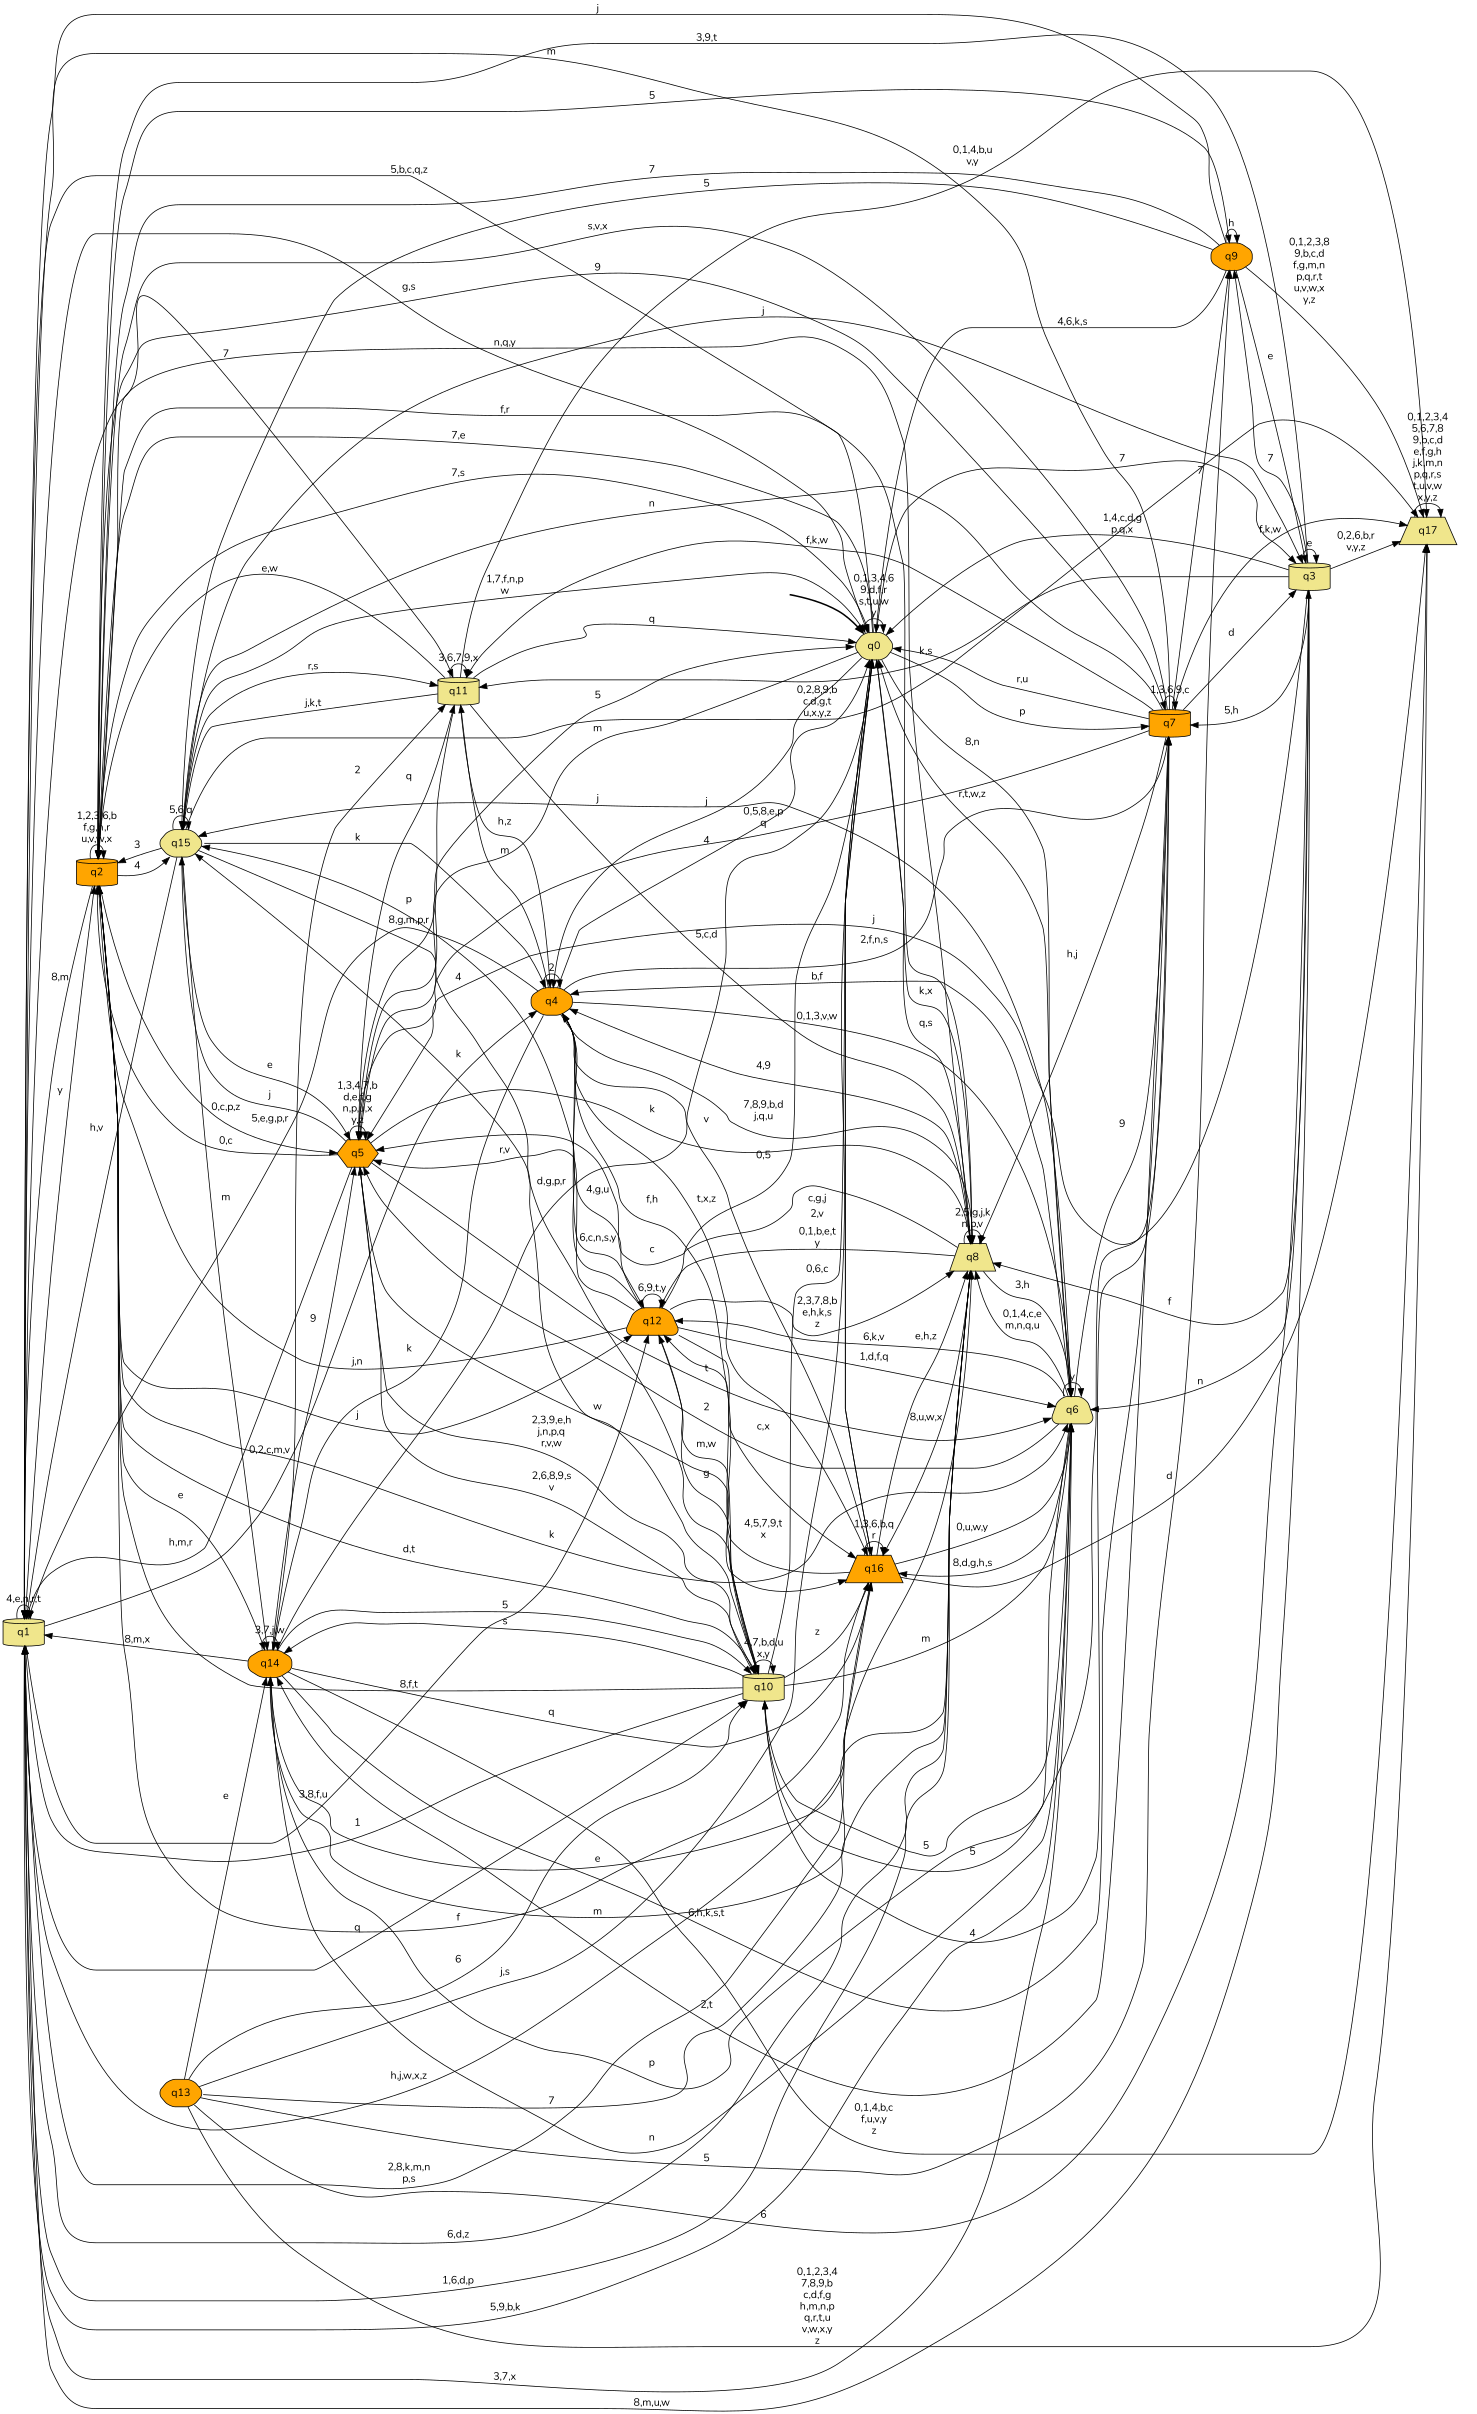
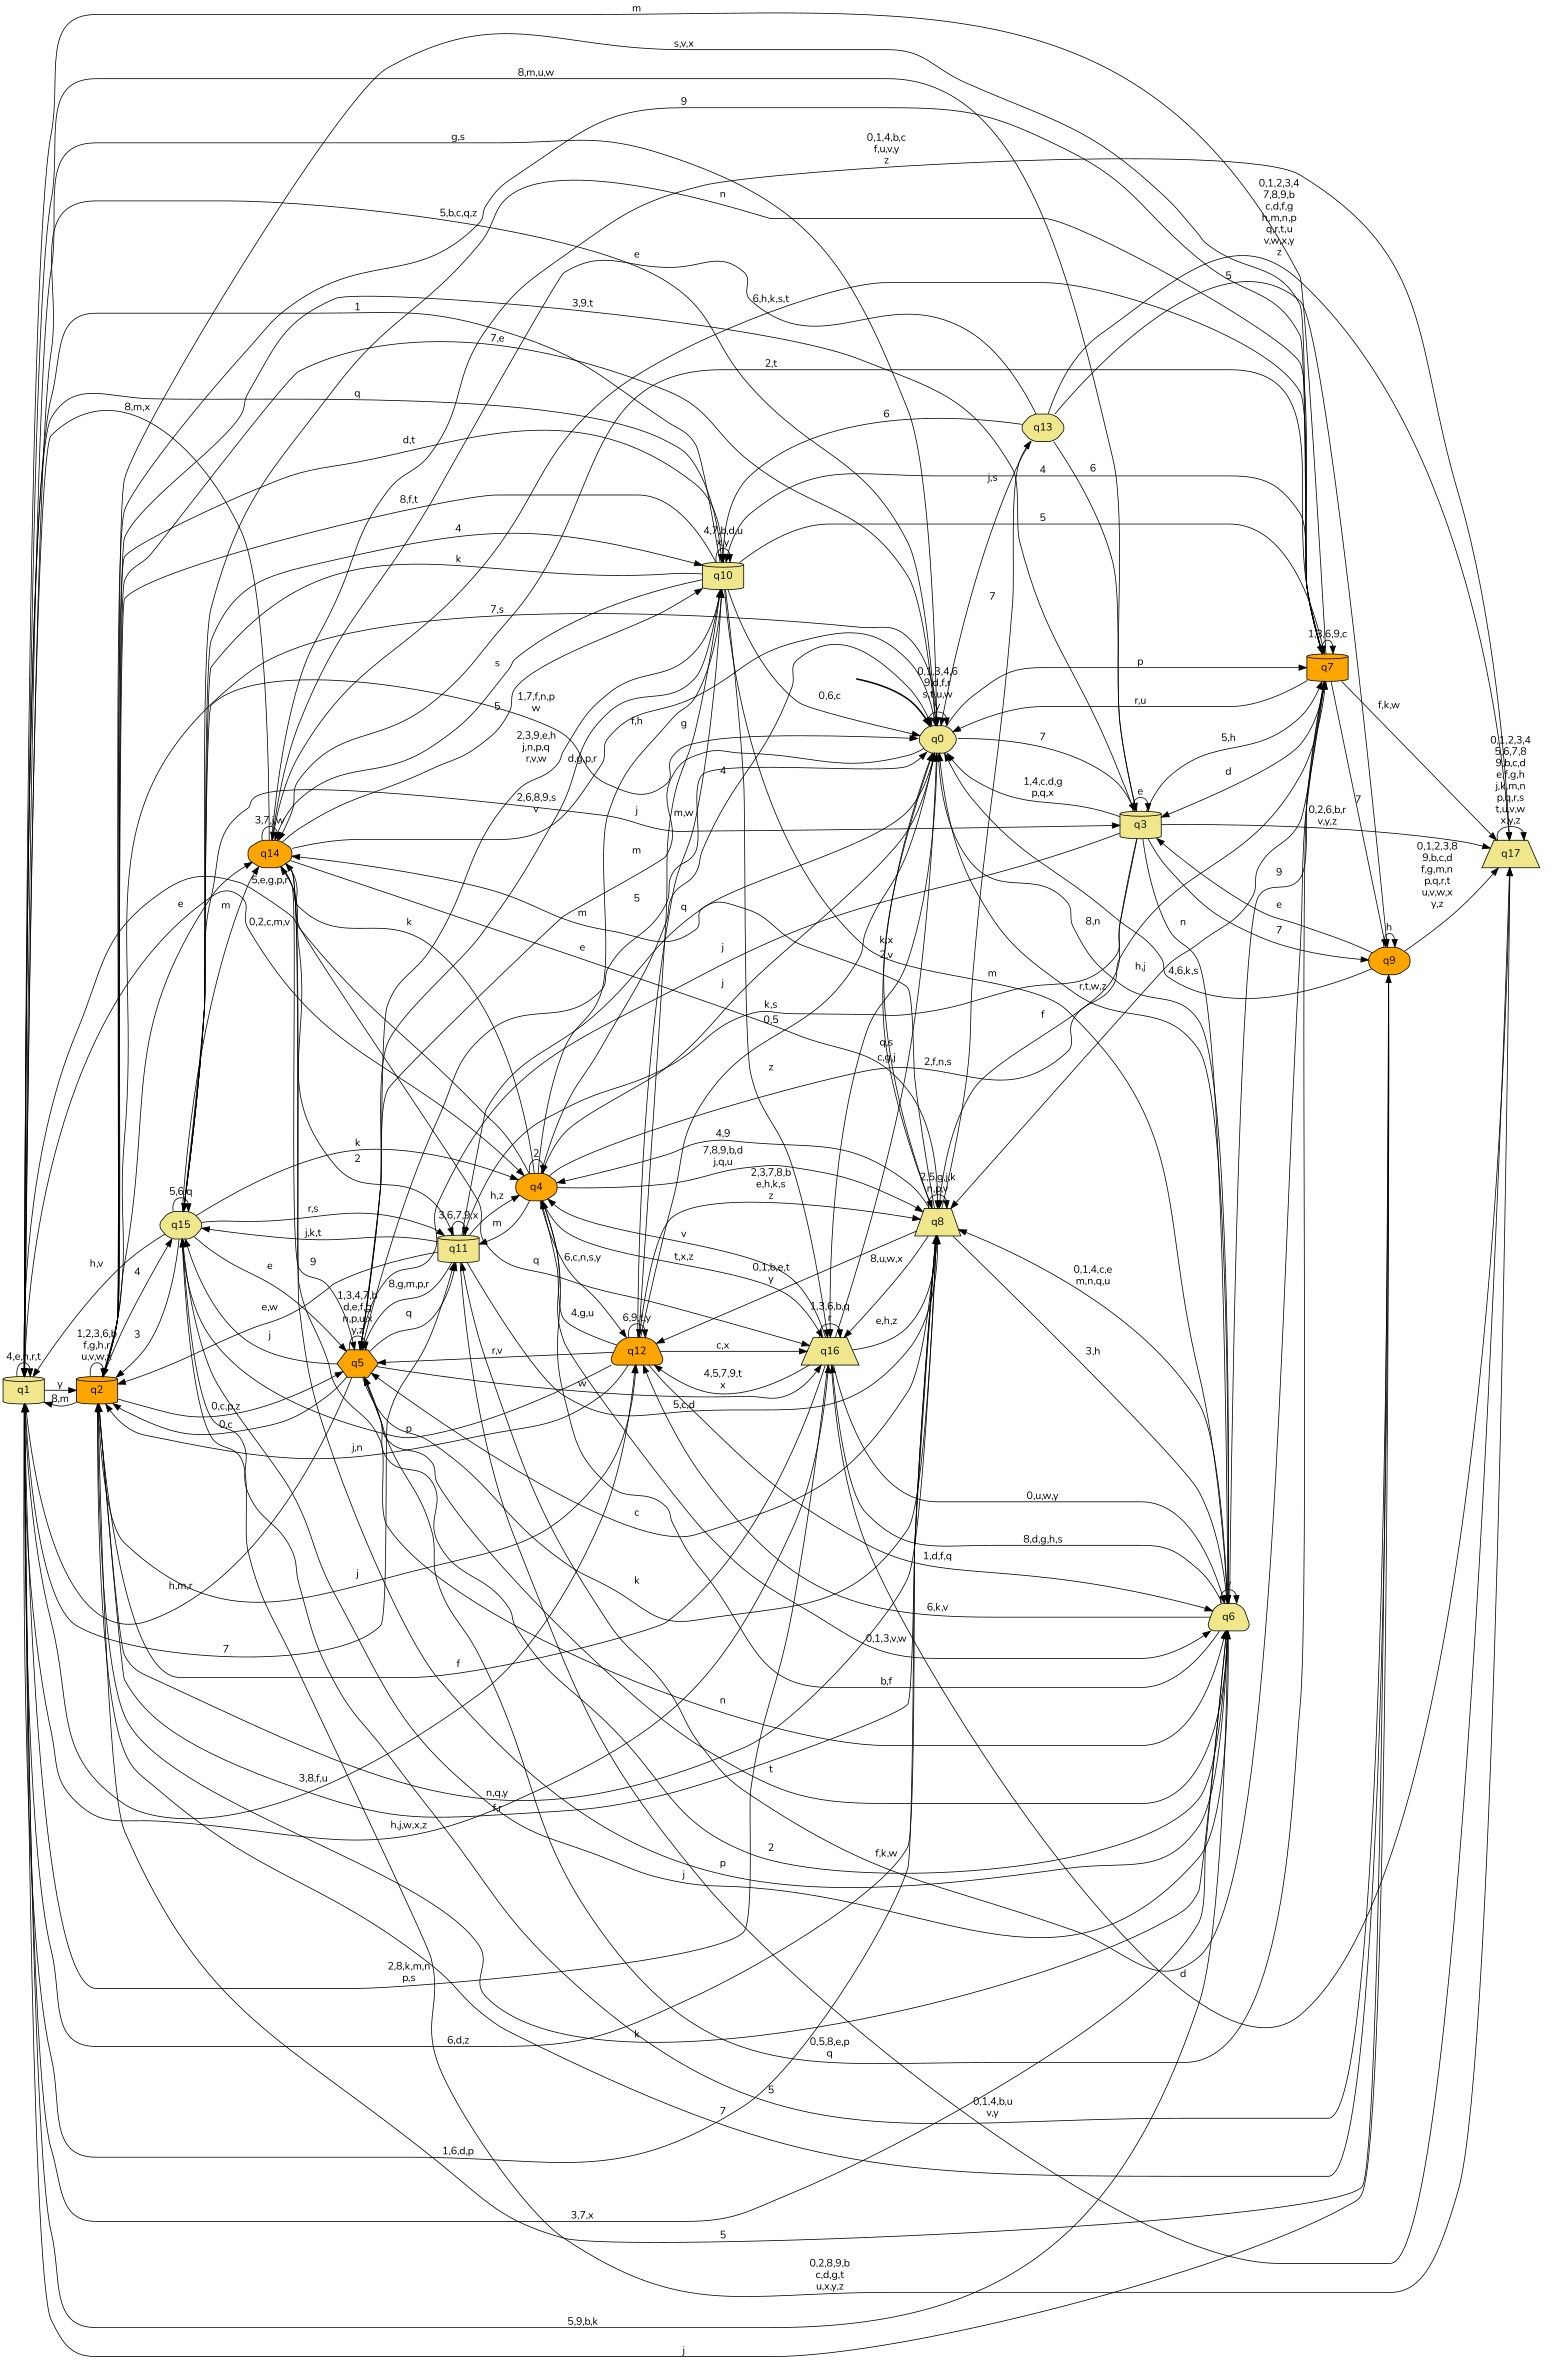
node "q16": fillcolor orange -> khaki
edge "q6" -> "q10": removed, label "5"
edge "q13" -> "q8": reversed
node "q13": fillcolor orange -> khaki
